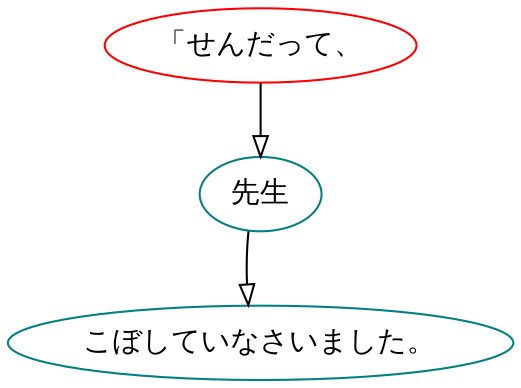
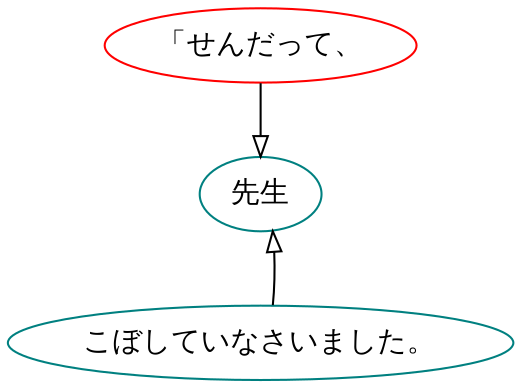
edge "先生" -> "こぼしていなさいました。": reversed
